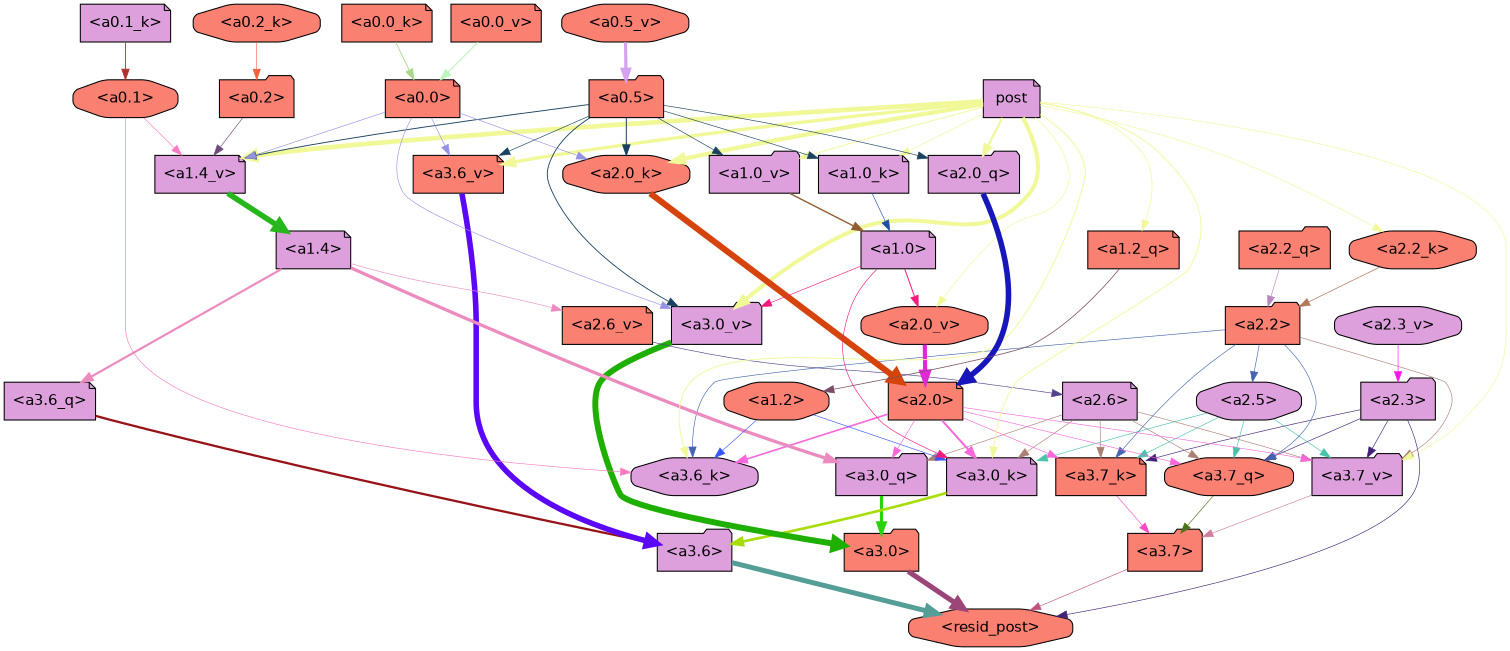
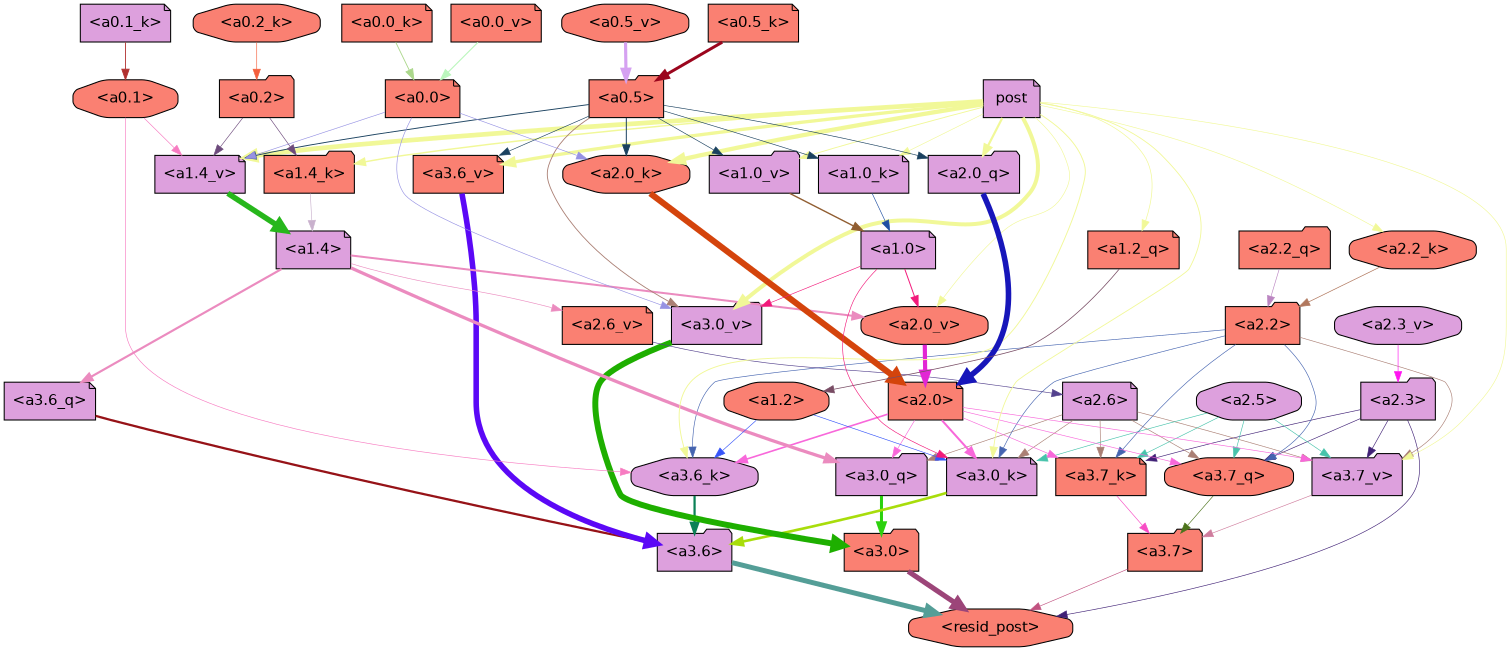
node "<a0.5_k>": added
edge "<a0.0>" -> "<a3.6_v>": removed
node "<a1.4_k>": added
edge "<a0.5>" -> "<a3.0_v>": color #1a415f -> #aa7f74
edge "<a1.4>" -> "<a2.0_v>": added
edge "<a2.2>" -> "<a2.5>": now "<a2.2>" -> "<a3.0_k>"
edge "<a3.6_k>" -> "<a3.6>": added
